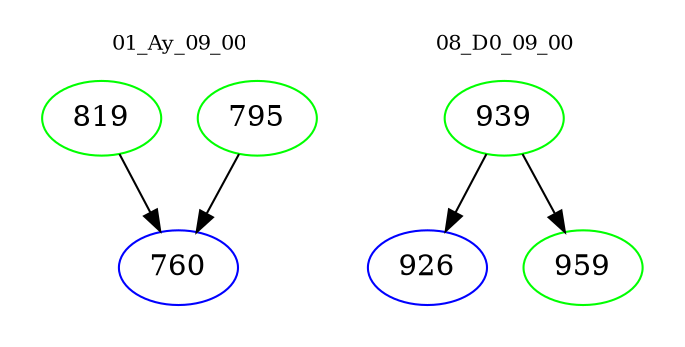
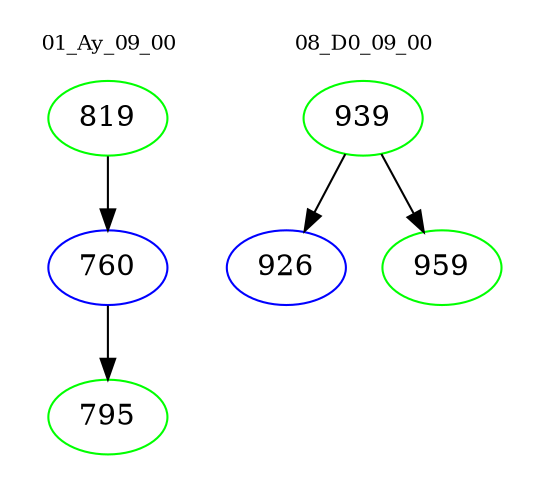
edge "795" -> "760": reversed
